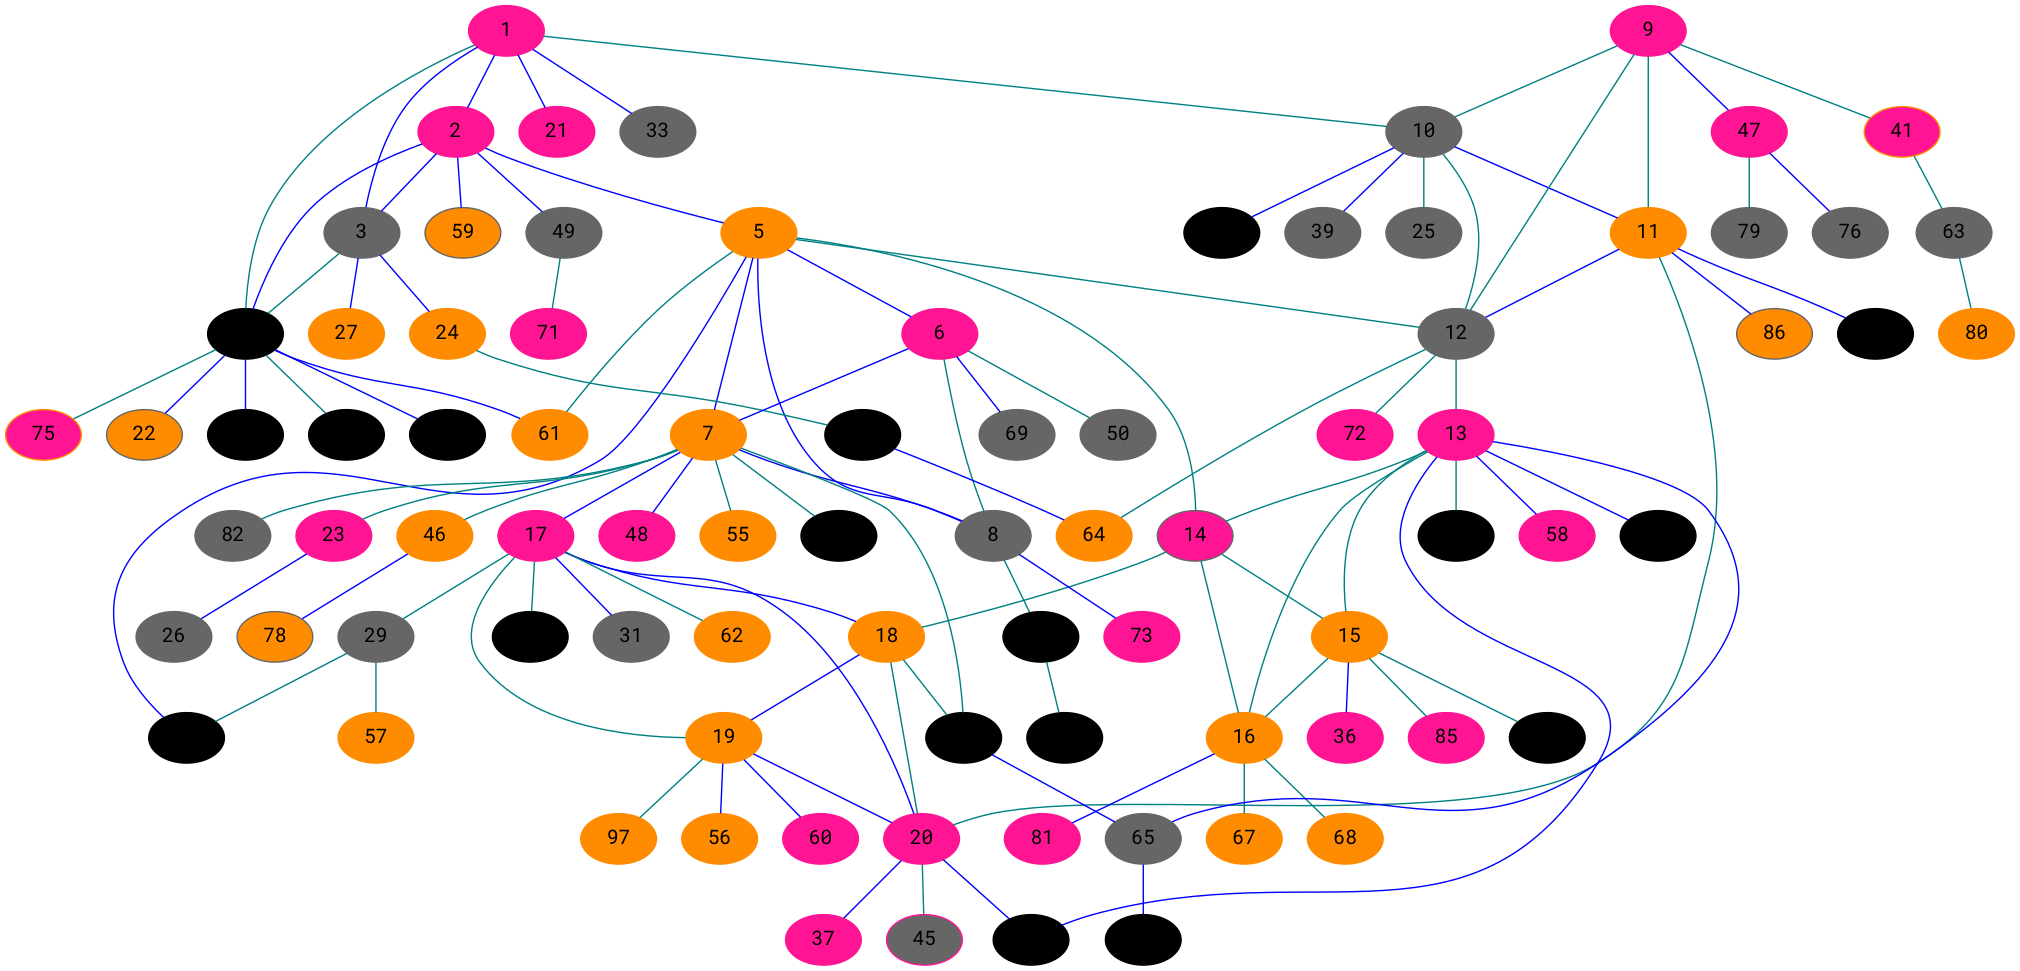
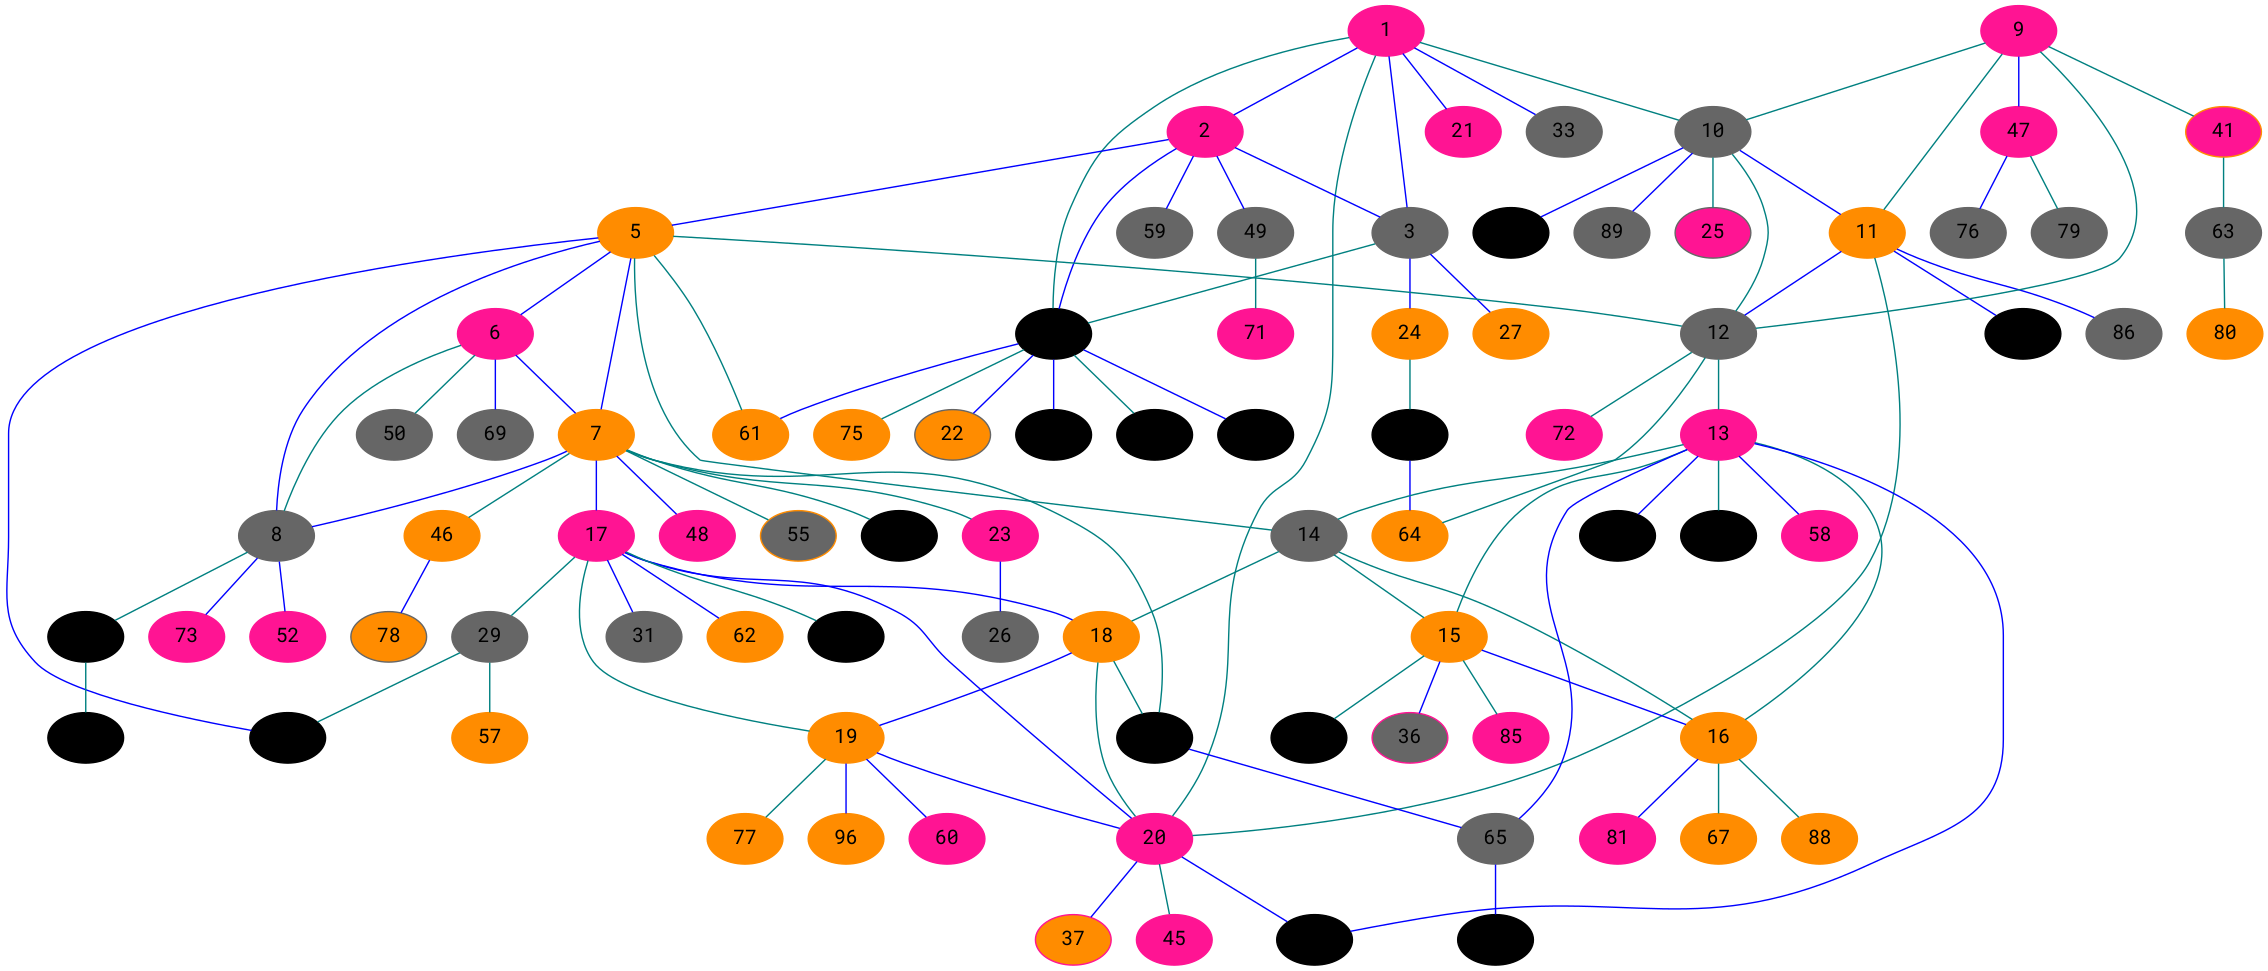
node "59": fillcolor darkorange -> gray40
node "39": label "39" -> "89"
node "25": fillcolor gray40 -> deeppink
node "86": fillcolor darkorange -> gray40
node "75": fillcolor deeppink -> darkorange
edge "1" -- "20": added
node "82": removed
node "55": fillcolor darkorange -> gray40
node "14": fillcolor deeppink -> gray40
edge "17" -- "62": color teal -> blue
node "52": added
edge "15" -- "16": color teal -> blue
node "36": fillcolor deeppink -> gray40
node "97": label "97" -> "77"
node "56": label "56" -> "96"
node "68": label "68" -> "88"
node "37": fillcolor deeppink -> darkorange
node "45": fillcolor gray40 -> deeppink
